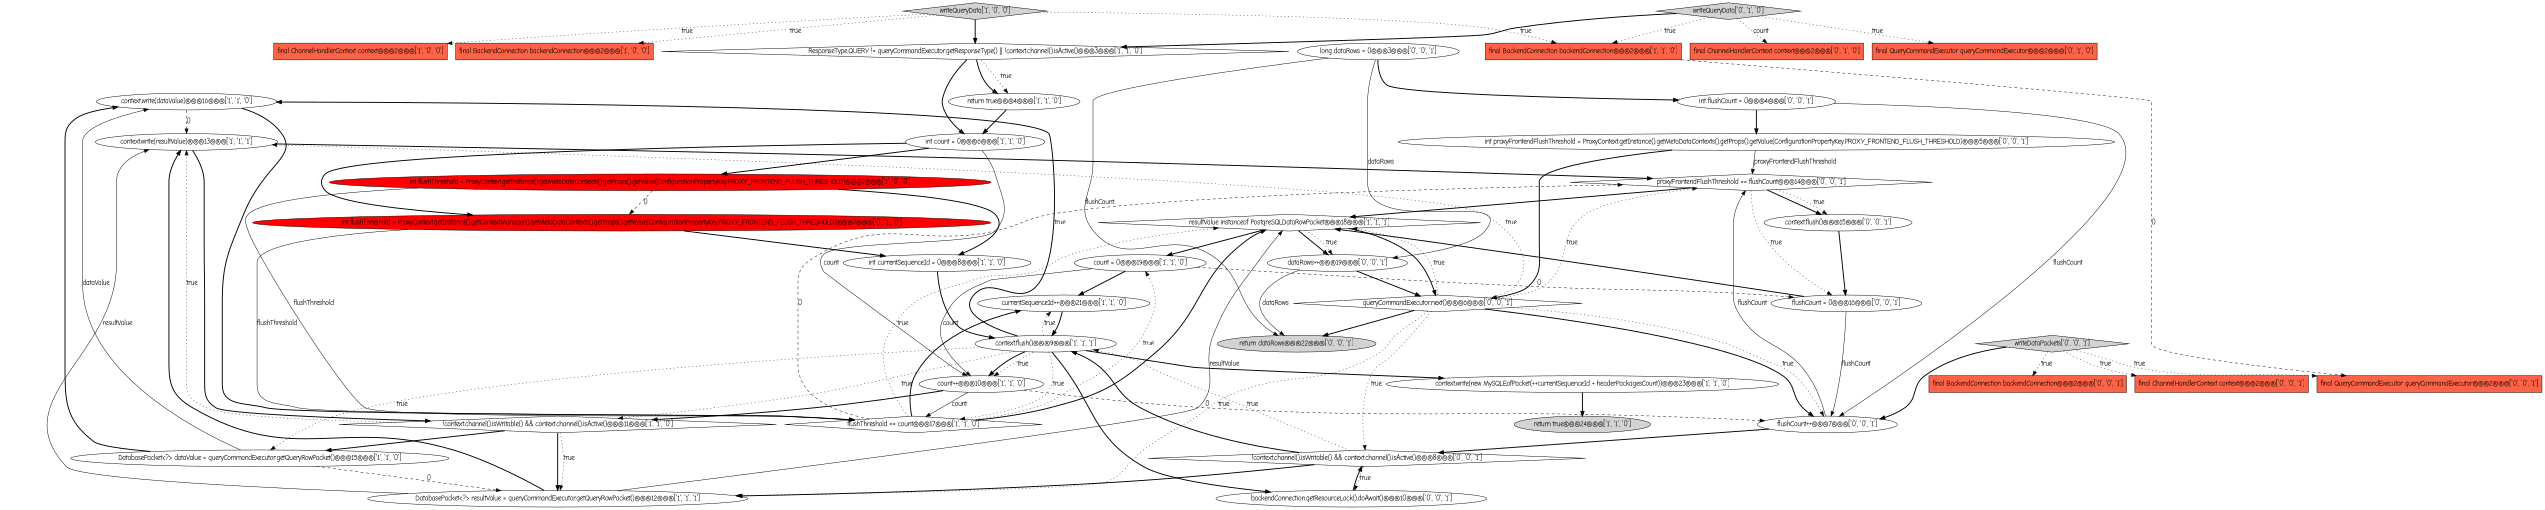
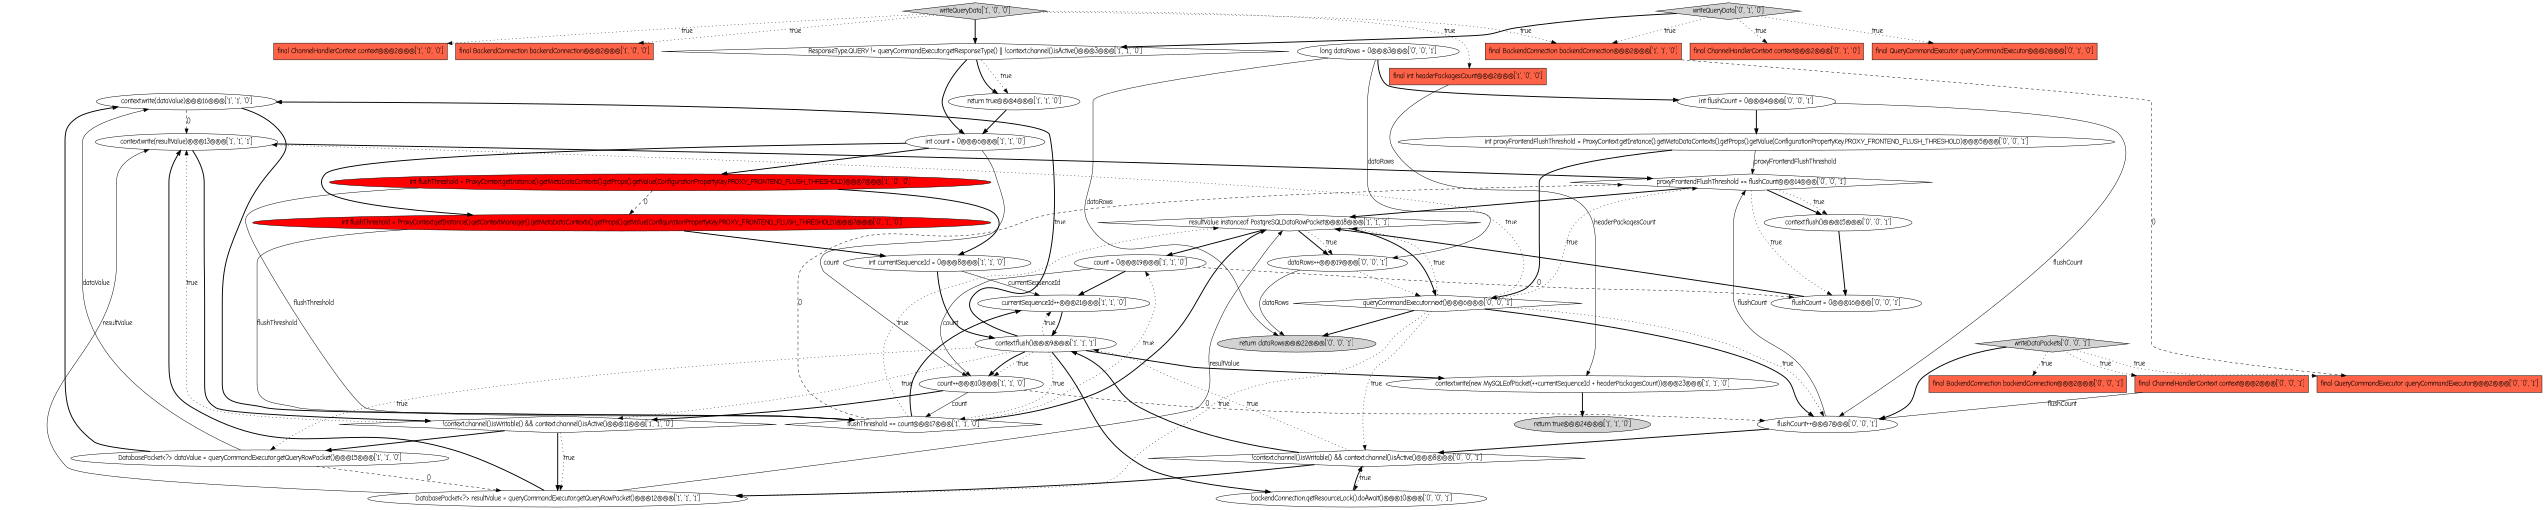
edge "writeQueryData['0', '1', '0']" -> "final ChannelHandlerContext context@@@2@@@['0', '1', '0']": label "count" -> "true"
node "final int headerPackagesCount@@@2@@@['1', '0', '0']": added
edge "long dataRows = 0@@@3@@@['0', '0', '1']" -> "return dataRows@@@22@@@['0', '0', '1']": label "flushCount" -> "dataRows"
edge "int currentSequenceId = 0@@@8@@@['1', '1', '0']" -> "currentSequenceId++@@@21@@@['1', '1', '0']": added, label "currentSequenceId"
edge "dataRows++@@@19@@@['0', '0', '1']" -> "queryCommandExecutor.next()@@@6@@@['0', '0', '1']": style bold -> dotted
edge "flushCount = 0@@@16@@@['0', '0', '1']" -> "flushCount++@@@7@@@['0', '0', '1']": now "final ChannelHandlerContext context@@@2@@@['0', '0', '1']" -> "flushCount++@@@7@@@['0', '0', '1']"
